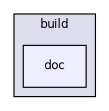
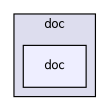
cluster "build": label "build" -> "doc"
